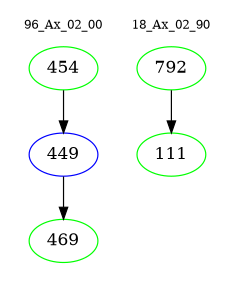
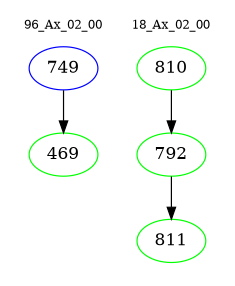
cluster "18_Ax_02_90": label "18_Ax_02_90" -> "18_Ax_02_00"
node "454": removed
node "810": added
node "449": label "449" -> "749"
node "111": label "111" -> "811"
